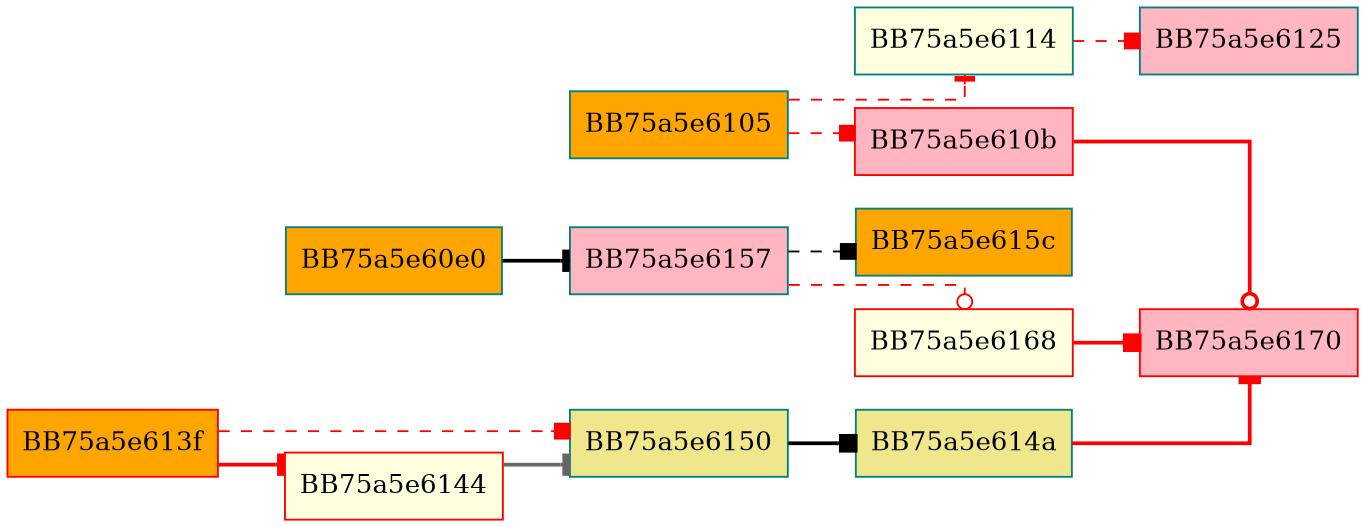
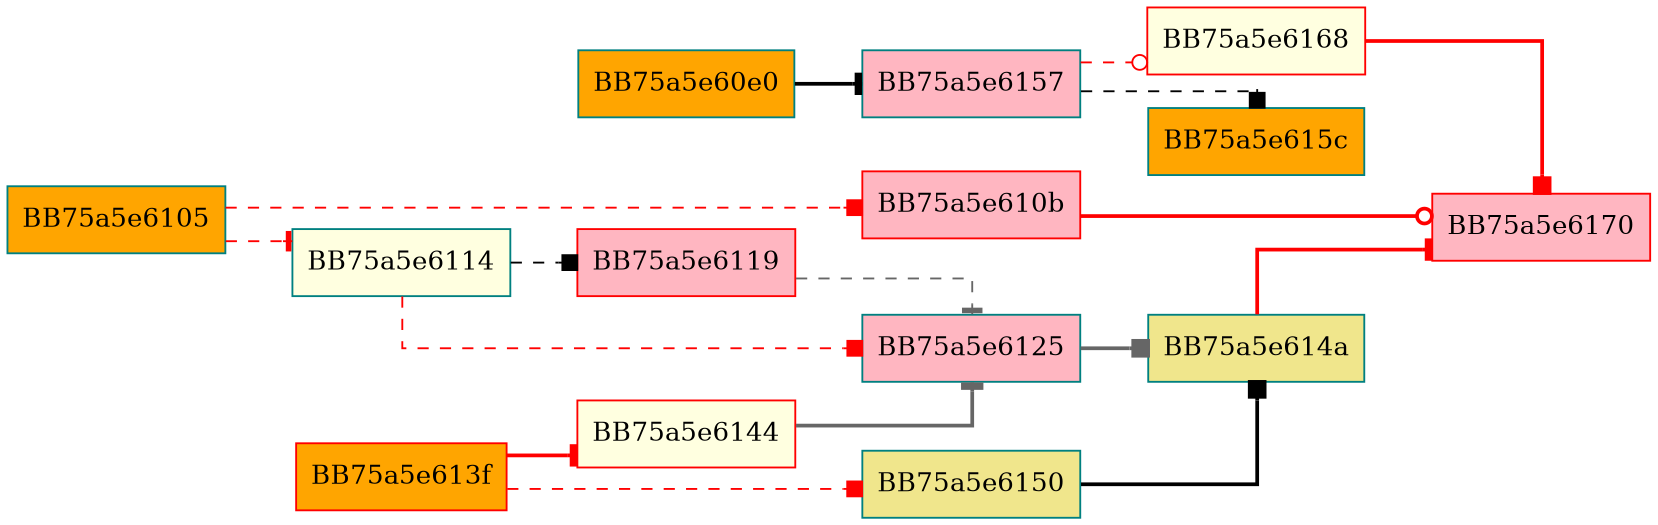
node "BB75a5e6119": added
edge "BB75a5e6125" -> "BB75a5e614a": added
edge "BB75a5e6144" -> "BB75a5e6150": now "BB75a5e6144" -> "BB75a5e6125"
